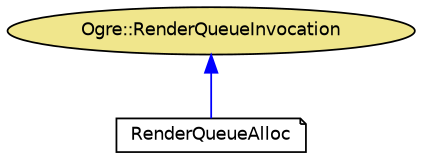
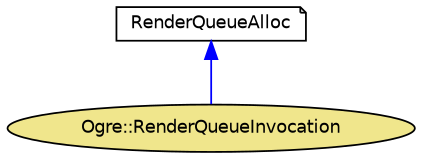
edge "RenderQueueAlloc" -> "Ogre::RenderQueueInvocation": reversed
